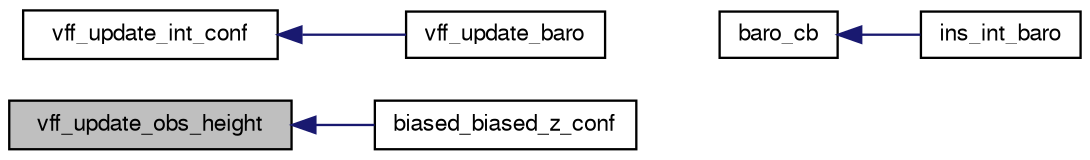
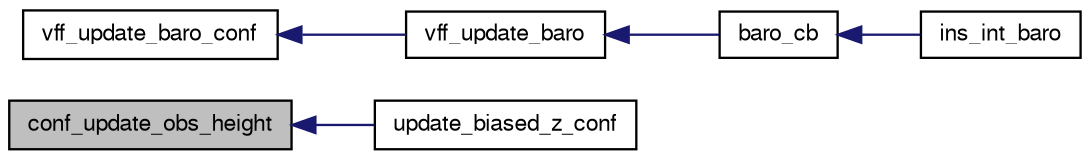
node "vff_update_int_conf": label "vff_update_int_conf" -> "vff_update_baro_conf"
edge "baro_cb" -> "vff_update_baro": added
node "vff_update_obs_height": label "vff_update_obs_height" -> "conf_update_obs_height"
node "biased_biased_z_conf": label "biased_biased_z_conf" -> "update_biased_z_conf"
